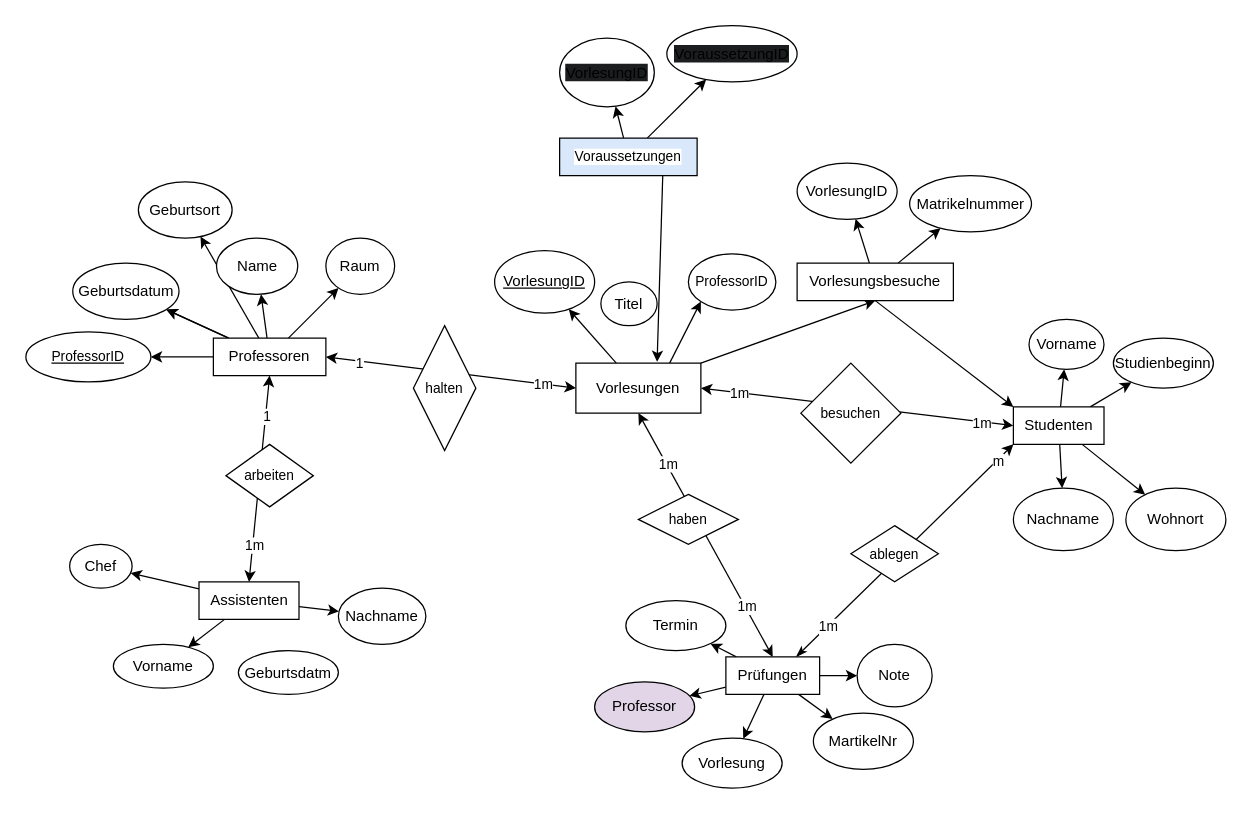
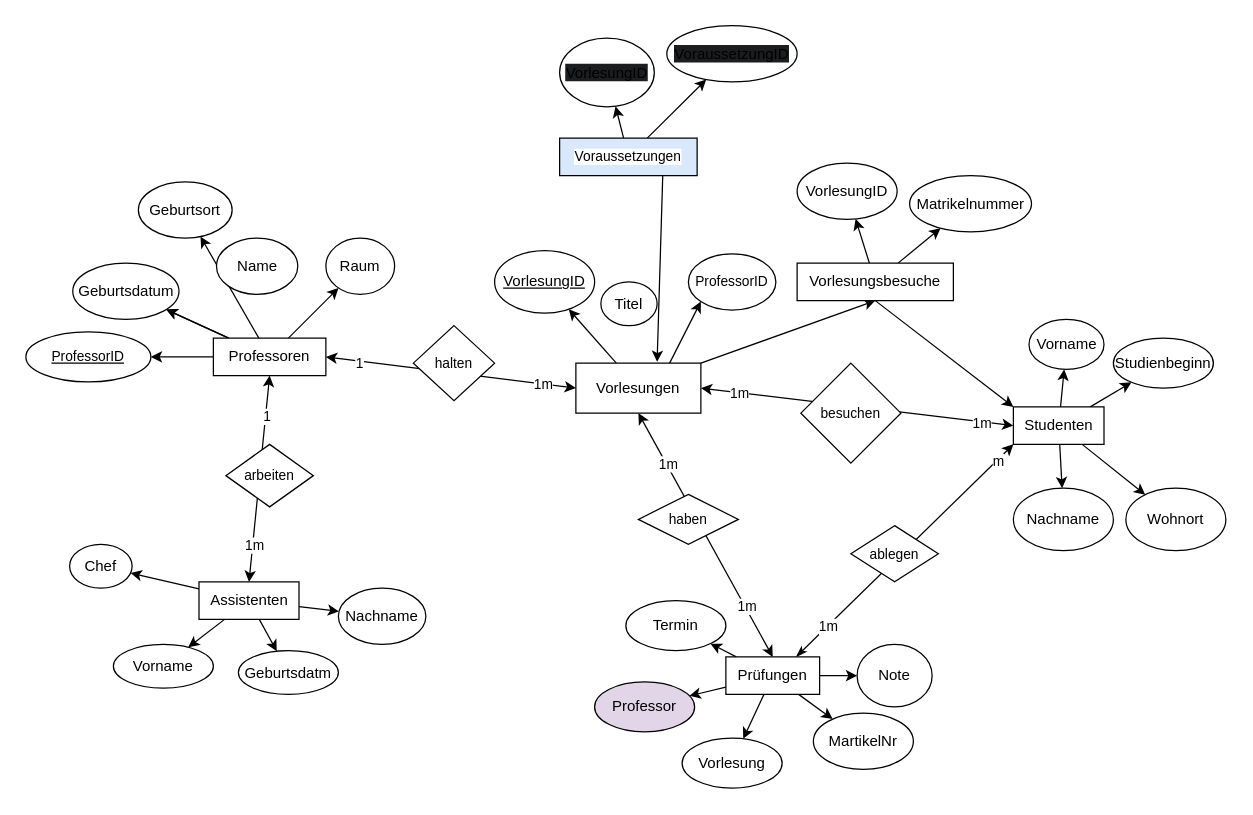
edge "Professoren" -> "Name": removed
node "halten": size 63x125 -> 81x75
edge "Assistenten" -> "Geburtsdatm": added
